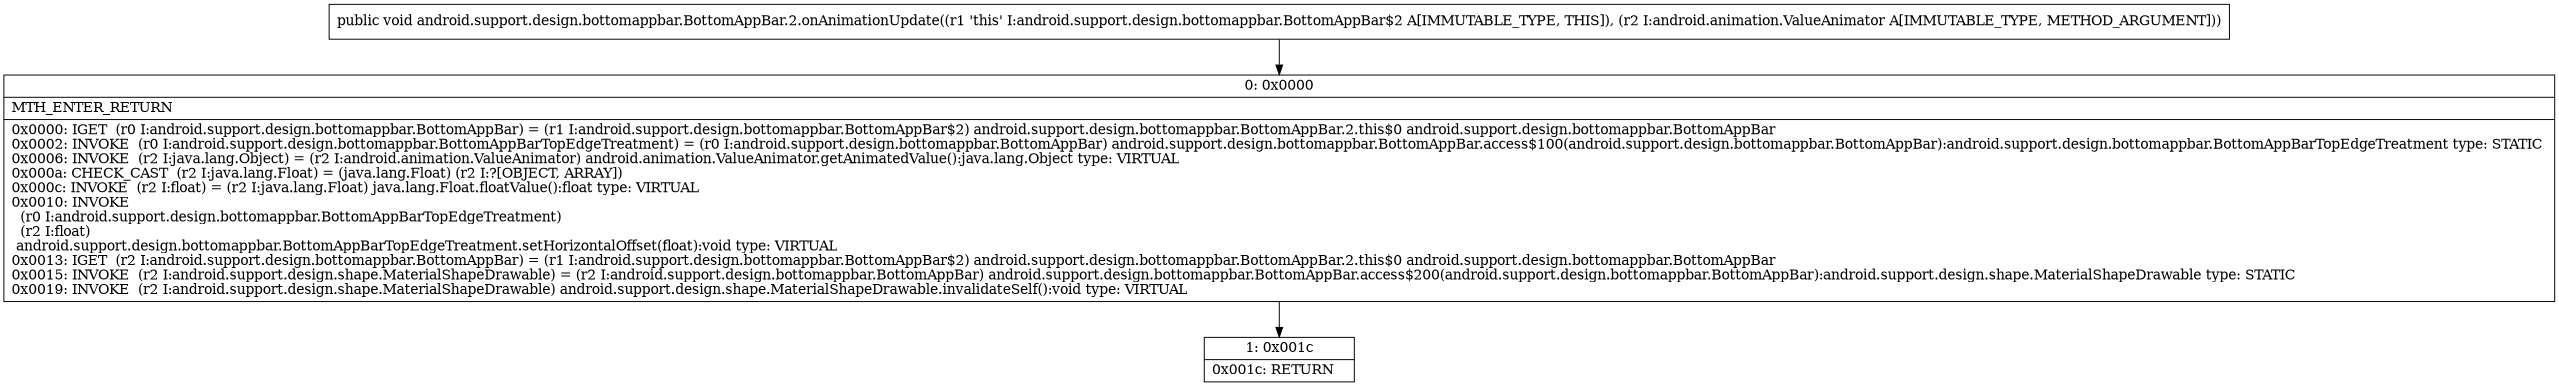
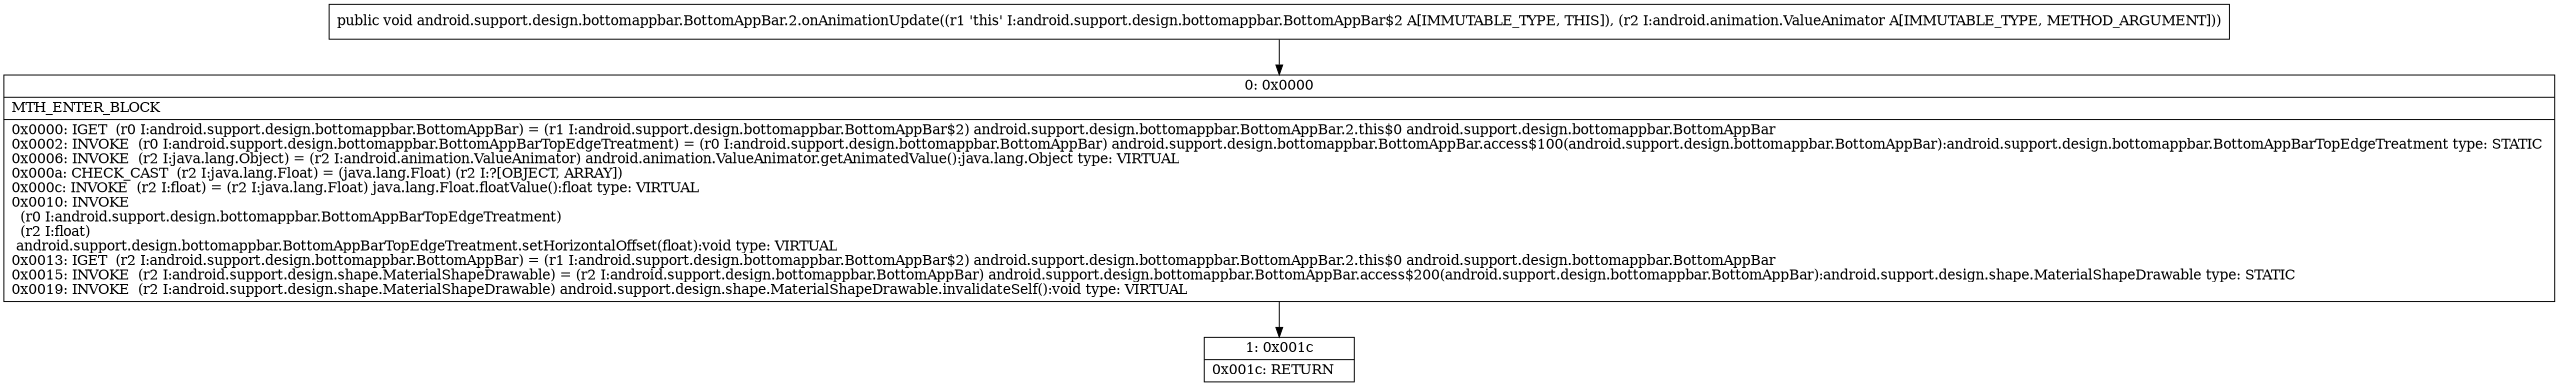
node "0: 0x0000": text "MTH_ENTER_RETURN" -> "MTH_ENTER_BLOCK"
